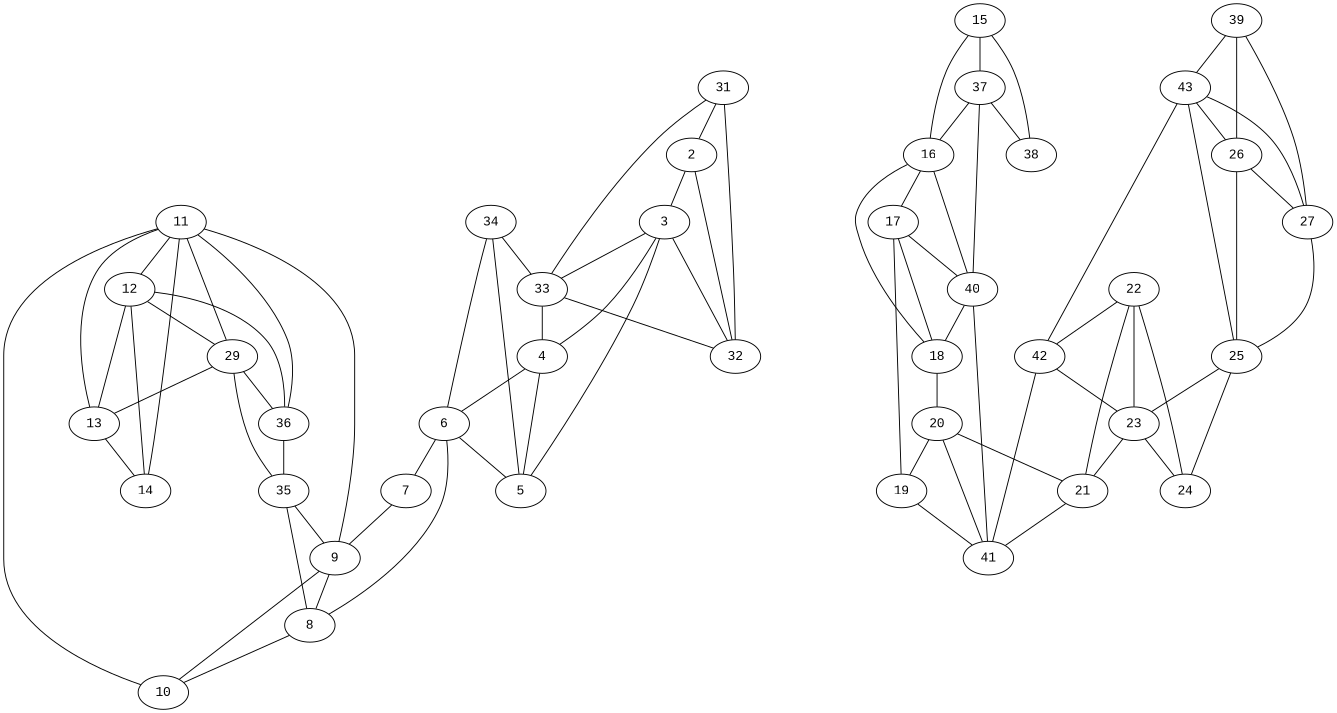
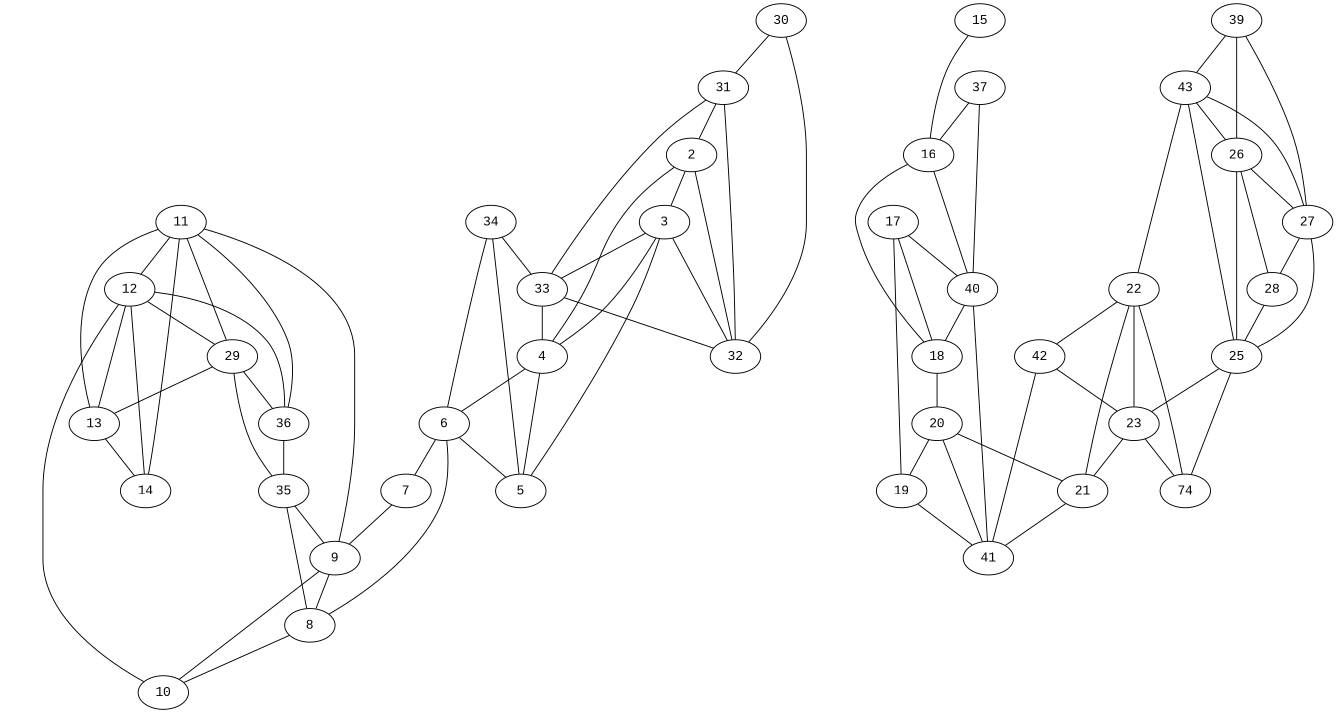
node "30": added
edge "15" -- "37": removed
node "38": removed
edge "16" -- "17": removed
edge "43" -- "42": now "43" -- "22"
edge "2" -- "4": added
node "28": added
edge "11" -- "10": now "12" -- "10"
node "24": label "24" -> "74"
